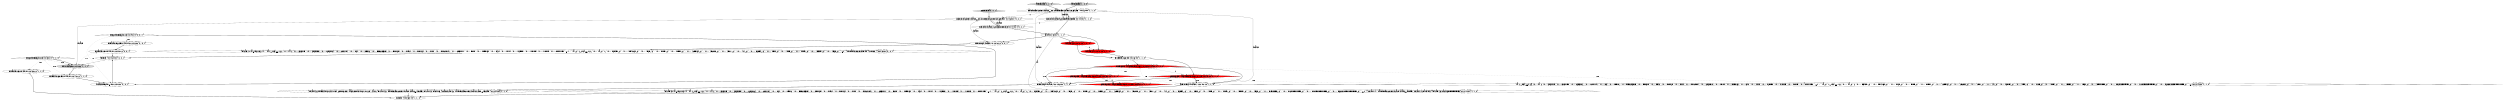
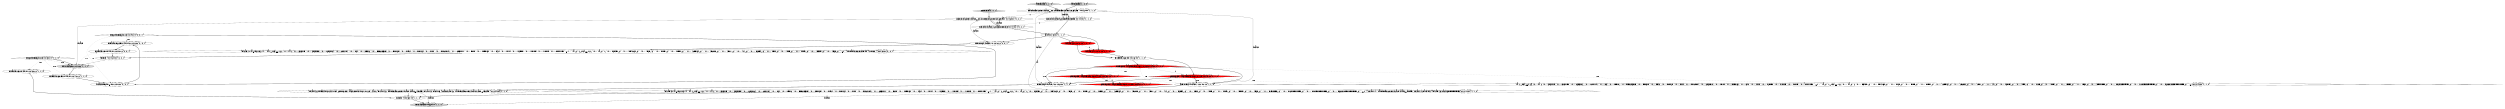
edge "_localctx.exception = re@@@20@@@['0', '0', '1']" -> "{exitRule()}@@@24@@@['0', '0', '1']": now "_localctx.exception = re@@@20@@@['0', '0', '1']" -> "_errHandler.reportError(this,re)@@@21@@@['0', '0', '1']"
node "return _localctx@@@53@@@['1', '1', '0']": added
